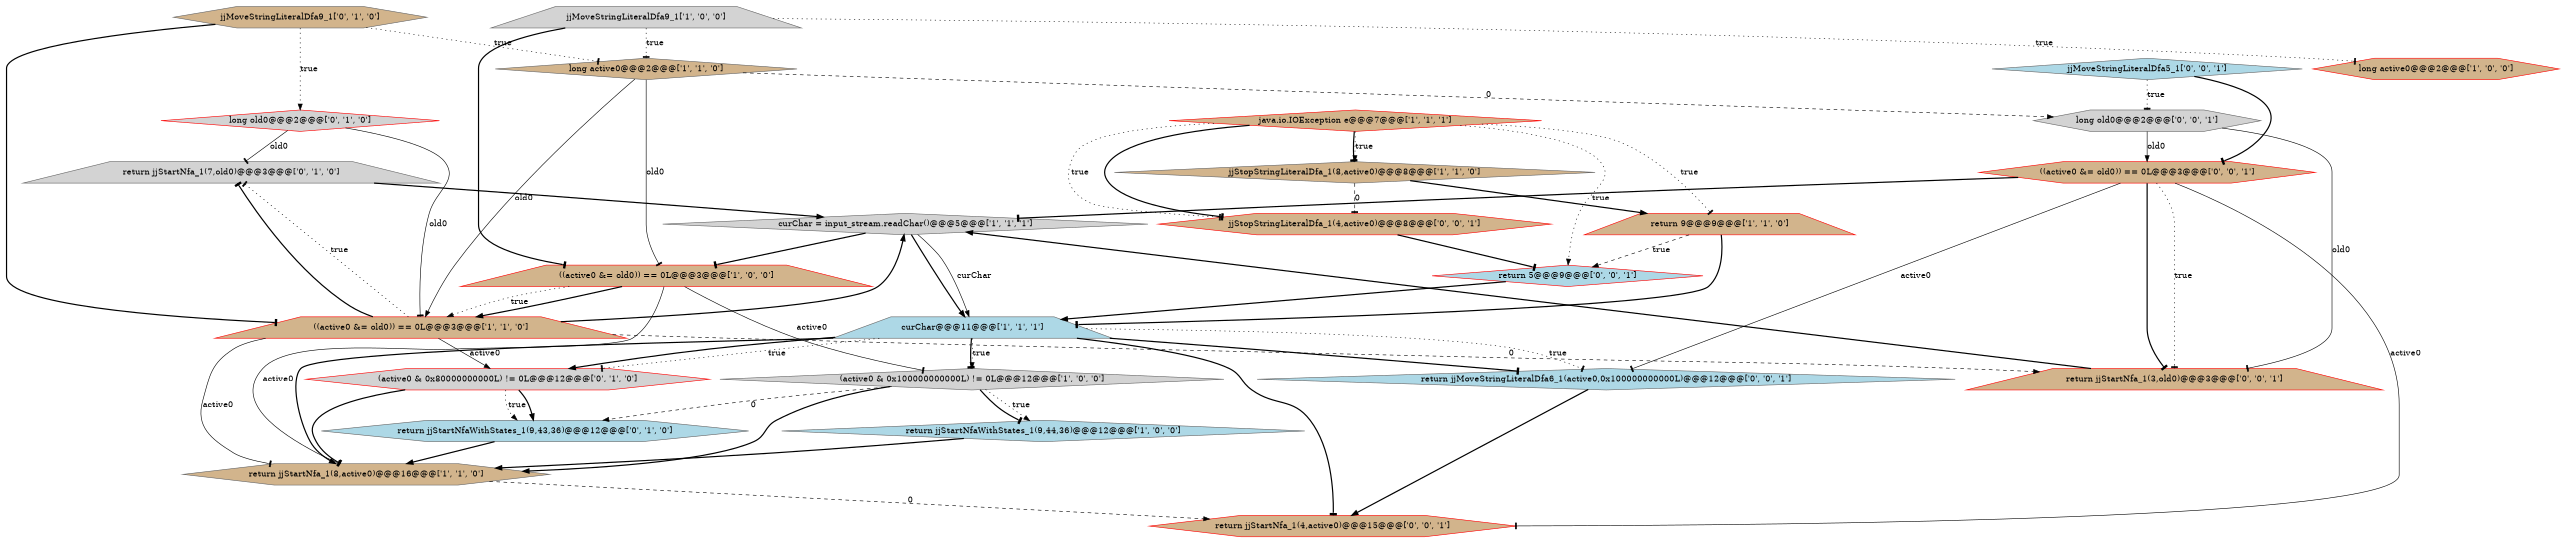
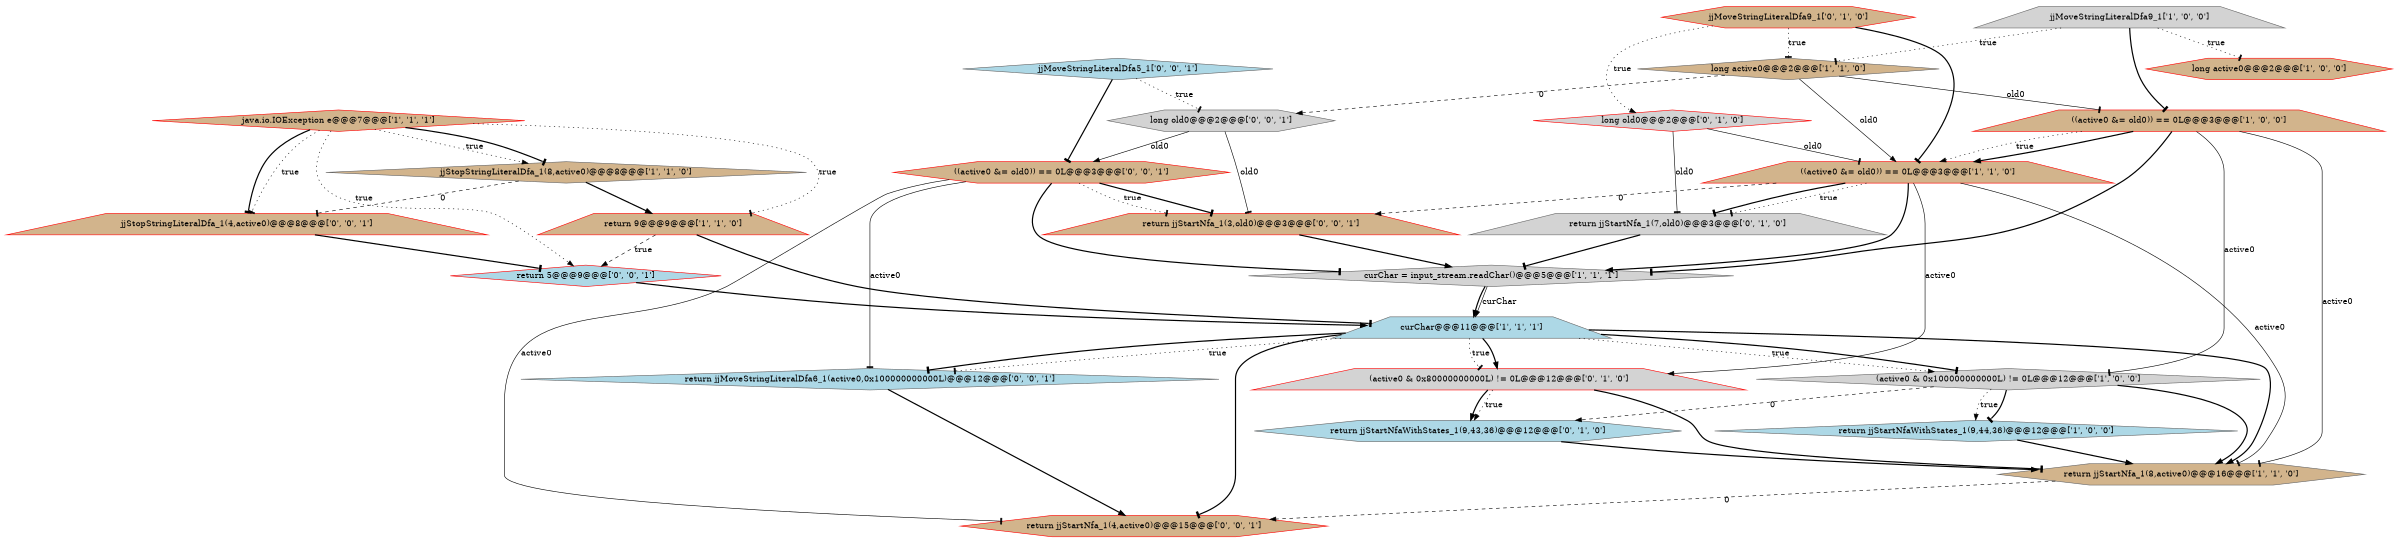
node "jjMoveStringLiteralDfa9_1['0', '1', '0']": color gray40 -> red
edge "return jjStartNfa_1(7,old0)@@@3@@@['0', '1', '0']" -> "curChar = input_stream.readChar()@@@5@@@['1', '1', '1']": arrowhead normal -> tee
node "jjStopStringLiteralDfa_1(4,active0)@@@8@@@['0', '0', '1']": shape hexagon -> trapezium
edge "curChar = input_stream.readChar()@@@5@@@['1', '1', '1']" -> "((active0 &= old0)) == 0L@@@3@@@['1', '0', '0']": reversed
node "(active0 & 0x80000000000L) != 0L@@@12@@@['0', '1', '0']": shape hexagon -> trapezium
